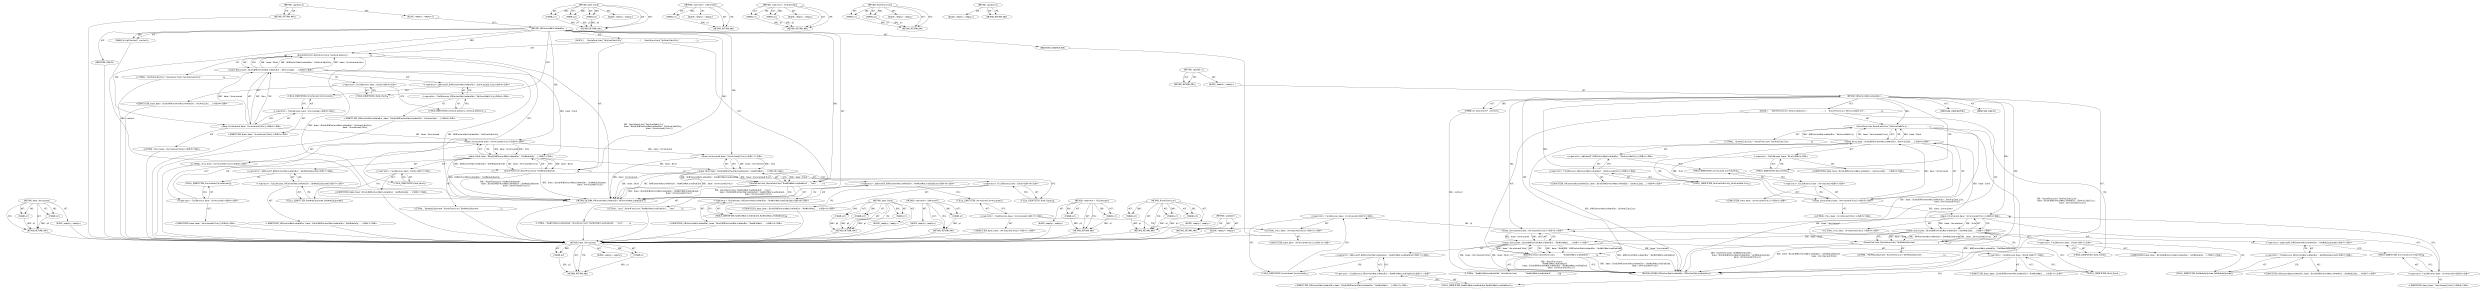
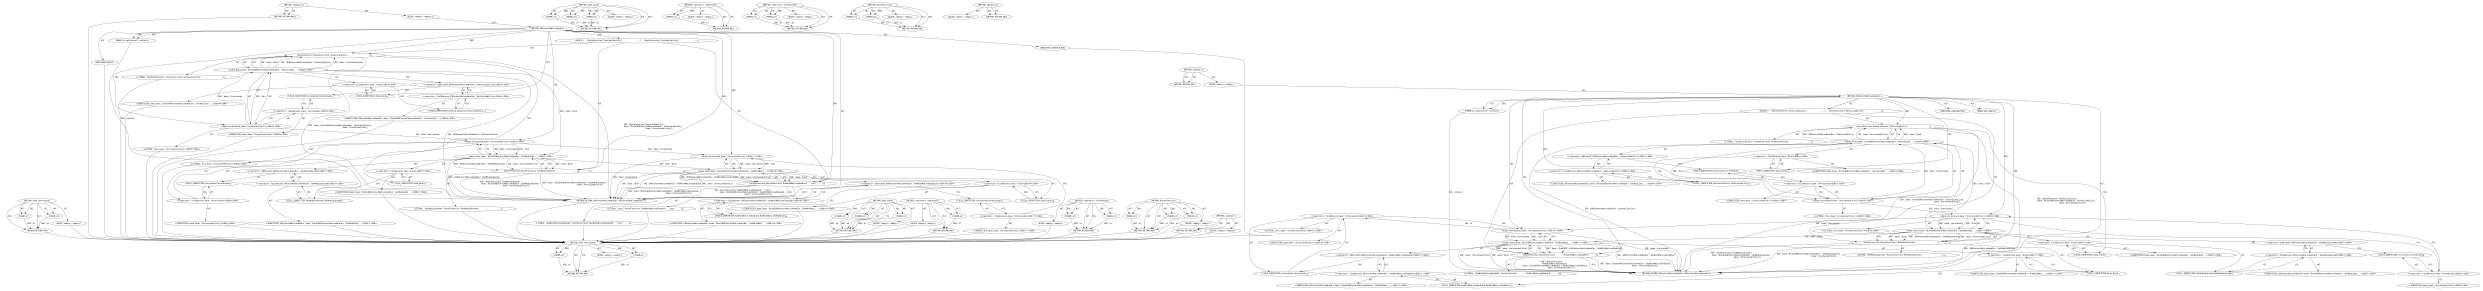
edge "<(<operator>.fieldAccess,base::Unretained)<SUB>11</SUB>>" -> "<(LITERAL,this,base::Unretained(this))<SUB>12</SUB>>": now "<(<operator>.fieldAccess,base::Unretained)<SUB>11</SUB>>" -> "<(base.Unretained,base::Unretained(this))<SUB>11</SUB>>"
edge "<(<operator>.fieldAccess,base::Bind)<SUB>11</SUB>>" -> "<(base.Unretained,base::Unretained(this))<SUB>12</SUB>>": now "<(<operator>.fieldAccess,base::Unretained)<SUB>12</SUB>>" -> "<(base.Unretained,base::Unretained(this))<SUB>12</SUB>>"
edge "<(LITERAL,this,base::Unretained(this))<SUB>12</SUB>>" -> "<(IDENTIFIER,base,base::Unretained(this))<SUB>12</SUB>>": now "<(<operator>.fieldAccess,base::Unretained)<SUB>12</SUB>>" -> "<(IDENTIFIER,base,base::Unretained(this))<SUB>12</SUB>>"
